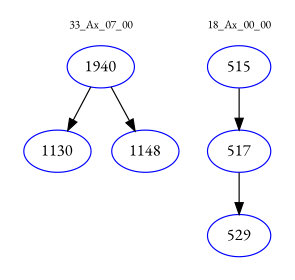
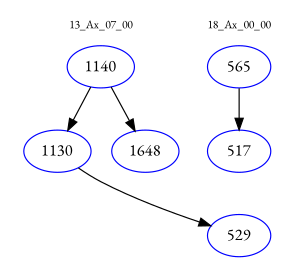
cluster "33_Ax_07_00": label "33_Ax_07_00" -> "13_Ax_07_00"
node "1940": label "1940" -> "1140"
node "515": label "515" -> "565"
node "1148": label "1148" -> "1648"
edge "517" -> "529": now "1130" -> "529"
